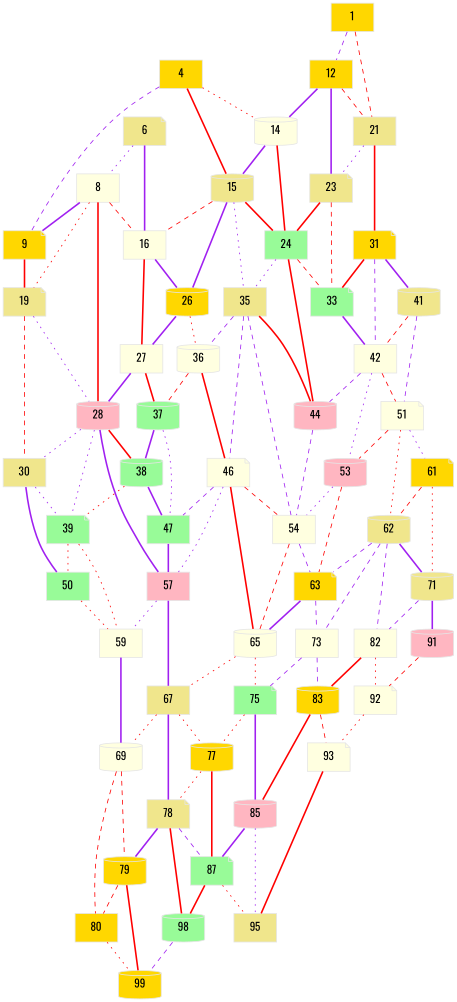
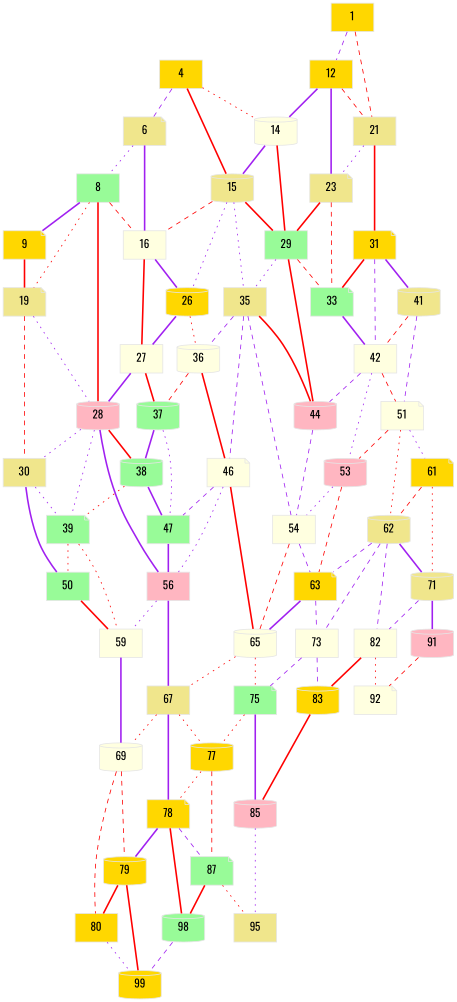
edge "4" -- "9": now "4" -- "6"
node "8": fillcolor lightyellow -> palegreen
edge "15" -- "26": style bold -> dotted
node "24": label "24" -> "29"
edge "46" -- "54": removed
node "57": label "57" -> "56"
edge "50" -- "59": style dotted -> bold
node "93": removed
node "78": fillcolor khaki -> gold
edge "77" -- "87": style bold -> dashed
edge "85" -- "87": removed
edge "79" -- "80": style dashed -> bold
edge "80" -- "99": color red -> purple
